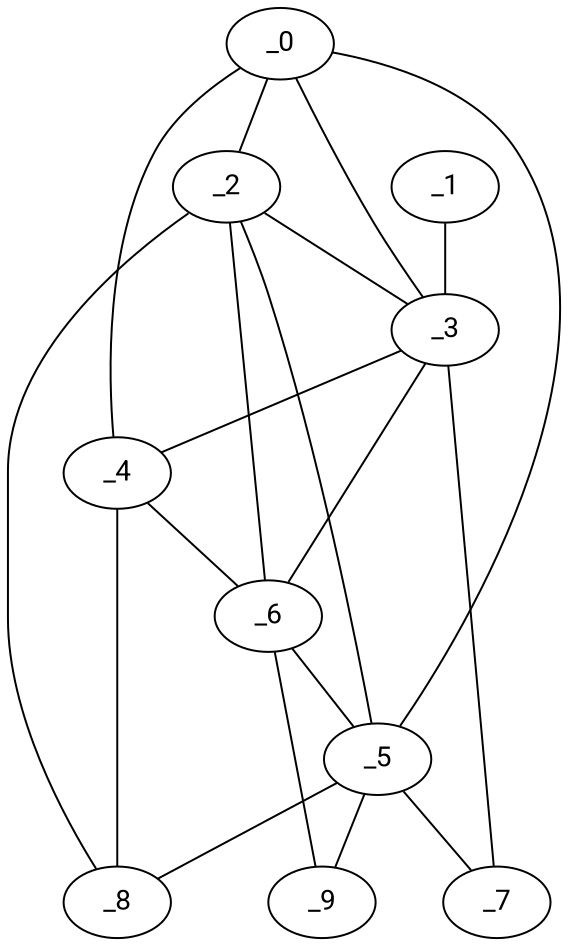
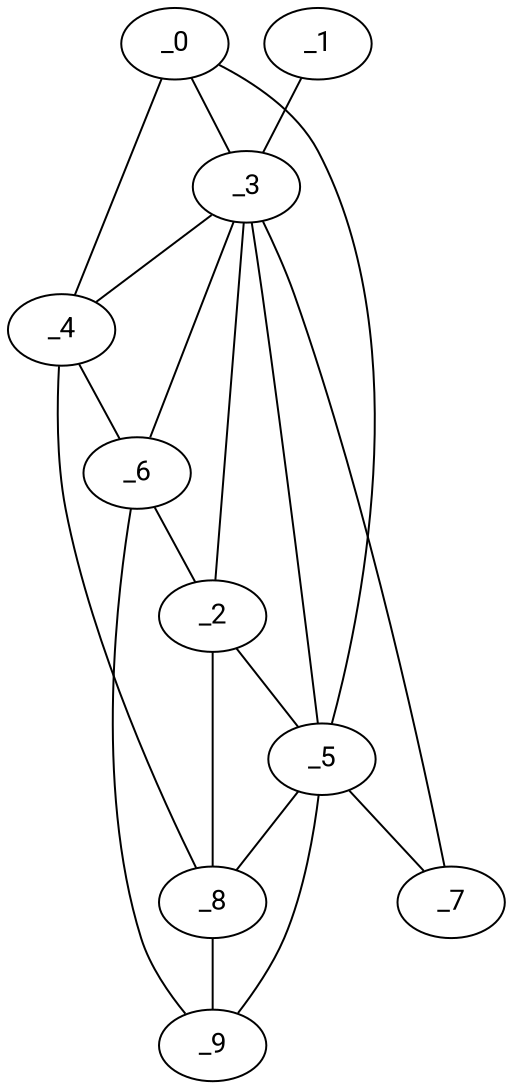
edge "_0" -- "_2": removed
edge "_6" -- "_5": now "_3" -- "_5"
edge "_8" -- "_9": added
